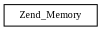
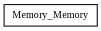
node "Zend_Memory": label "Zend_Memory" -> "Memory_Memory"
